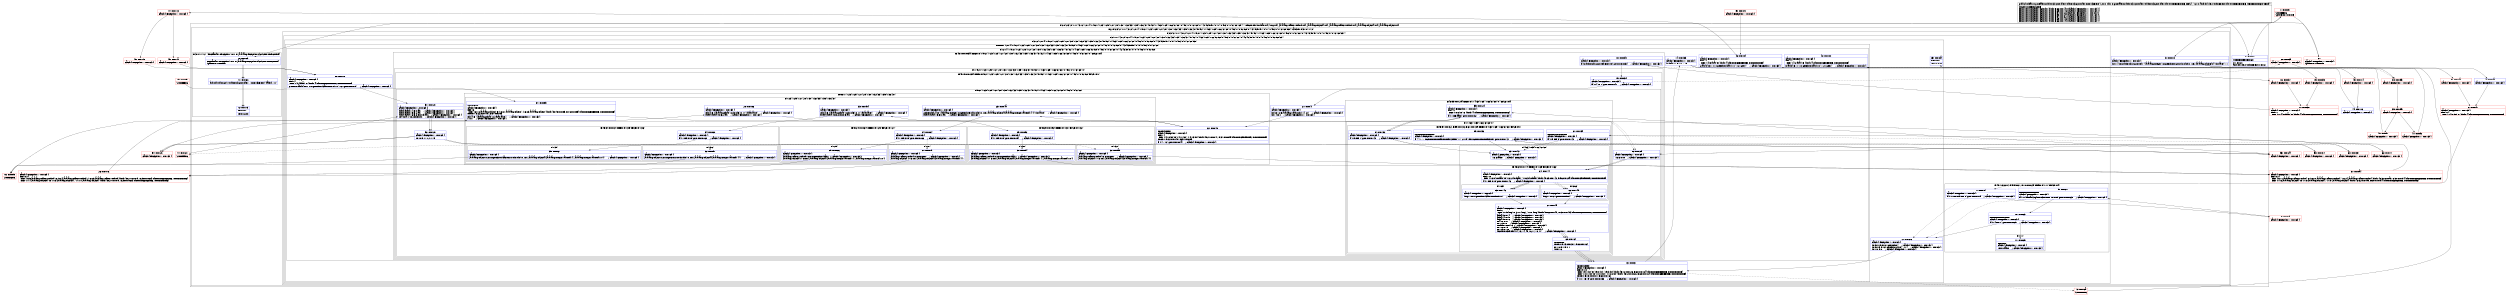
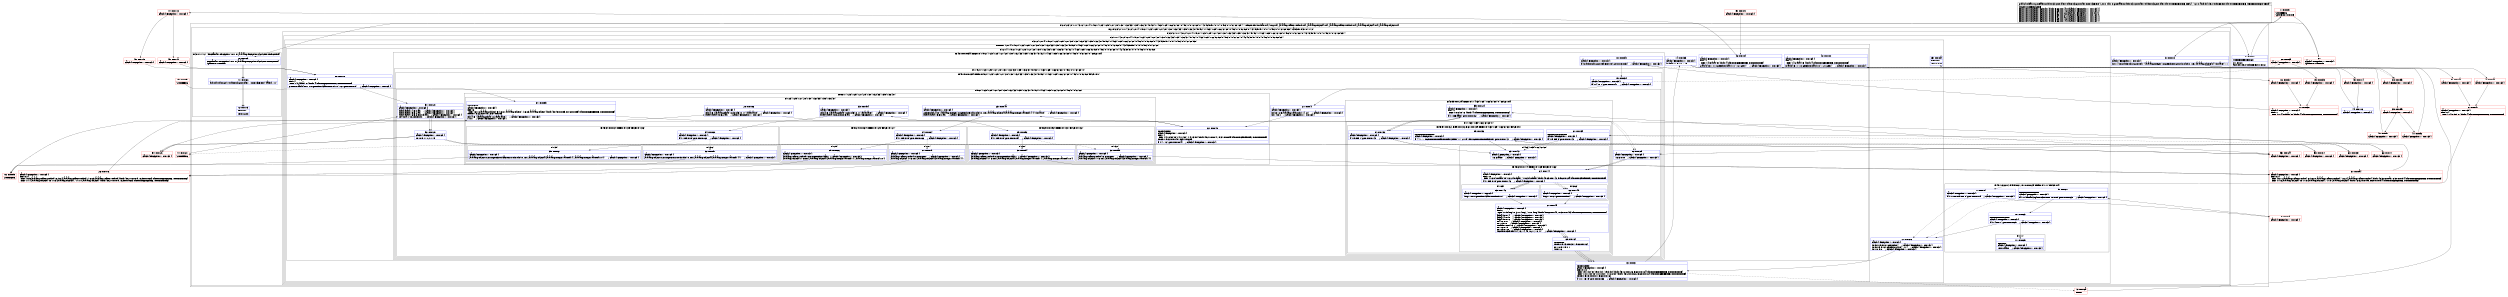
node "4: 0x000a": color blue -> red
node "73: 0x016a": text "SYNTHETIC" -> "DONT"
